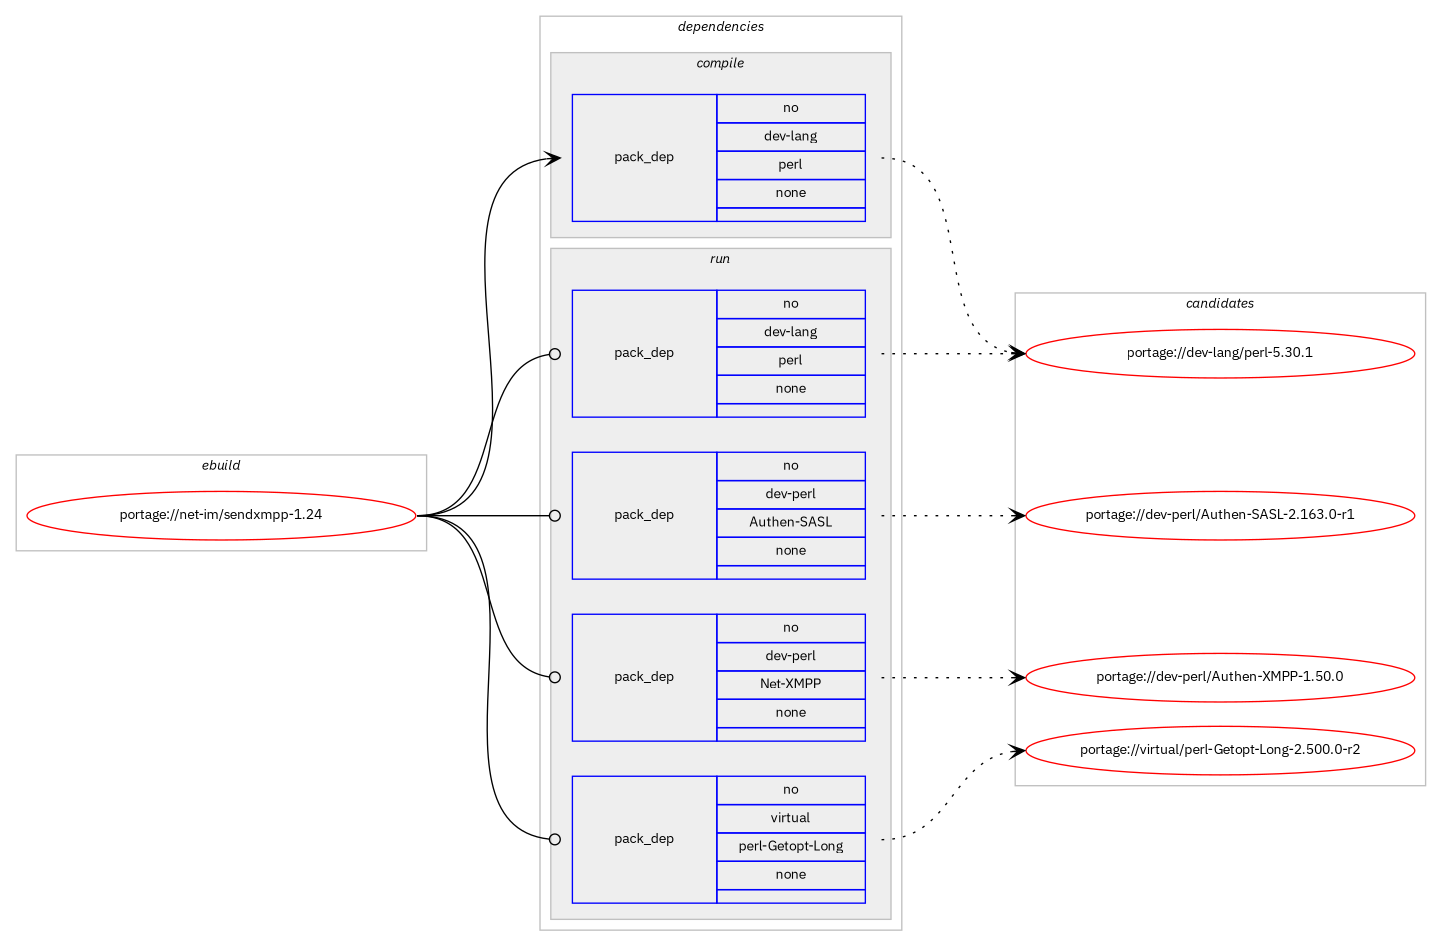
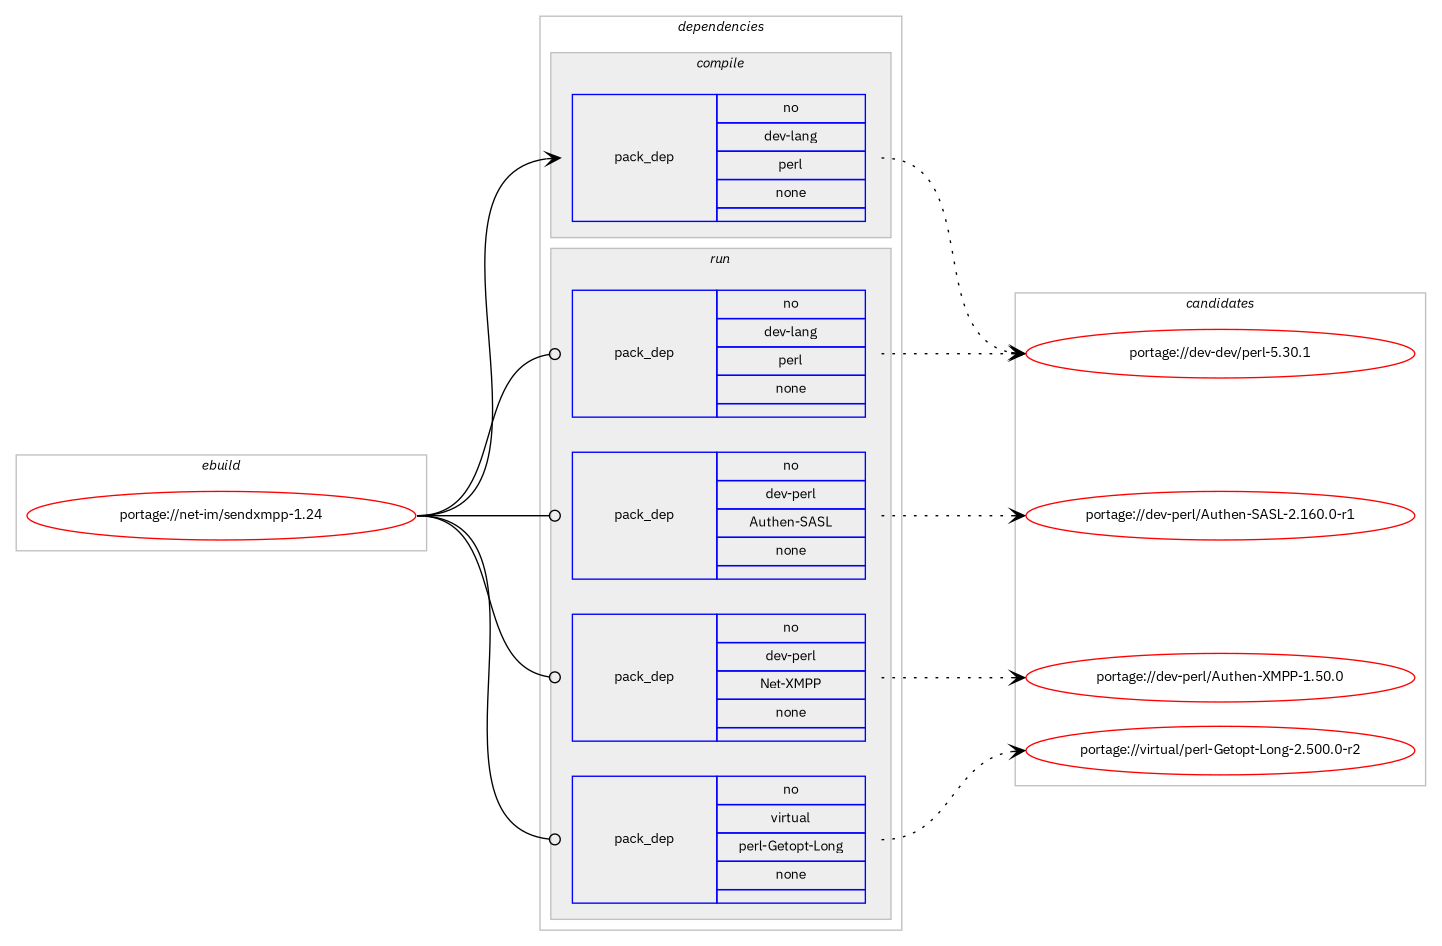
node "portage://dev-lang/perl-5.30.1": label "portage://dev-lang/perl-5.30.1" -> "portage://dev-dev/perl-5.30.1"
node "portage://dev-perl/Authen-SASL-2.163.0-r1": label "portage://dev-perl/Authen-SASL-2.163.0-r1" -> "portage://dev-perl/Authen-SASL-2.160.0-r1"
